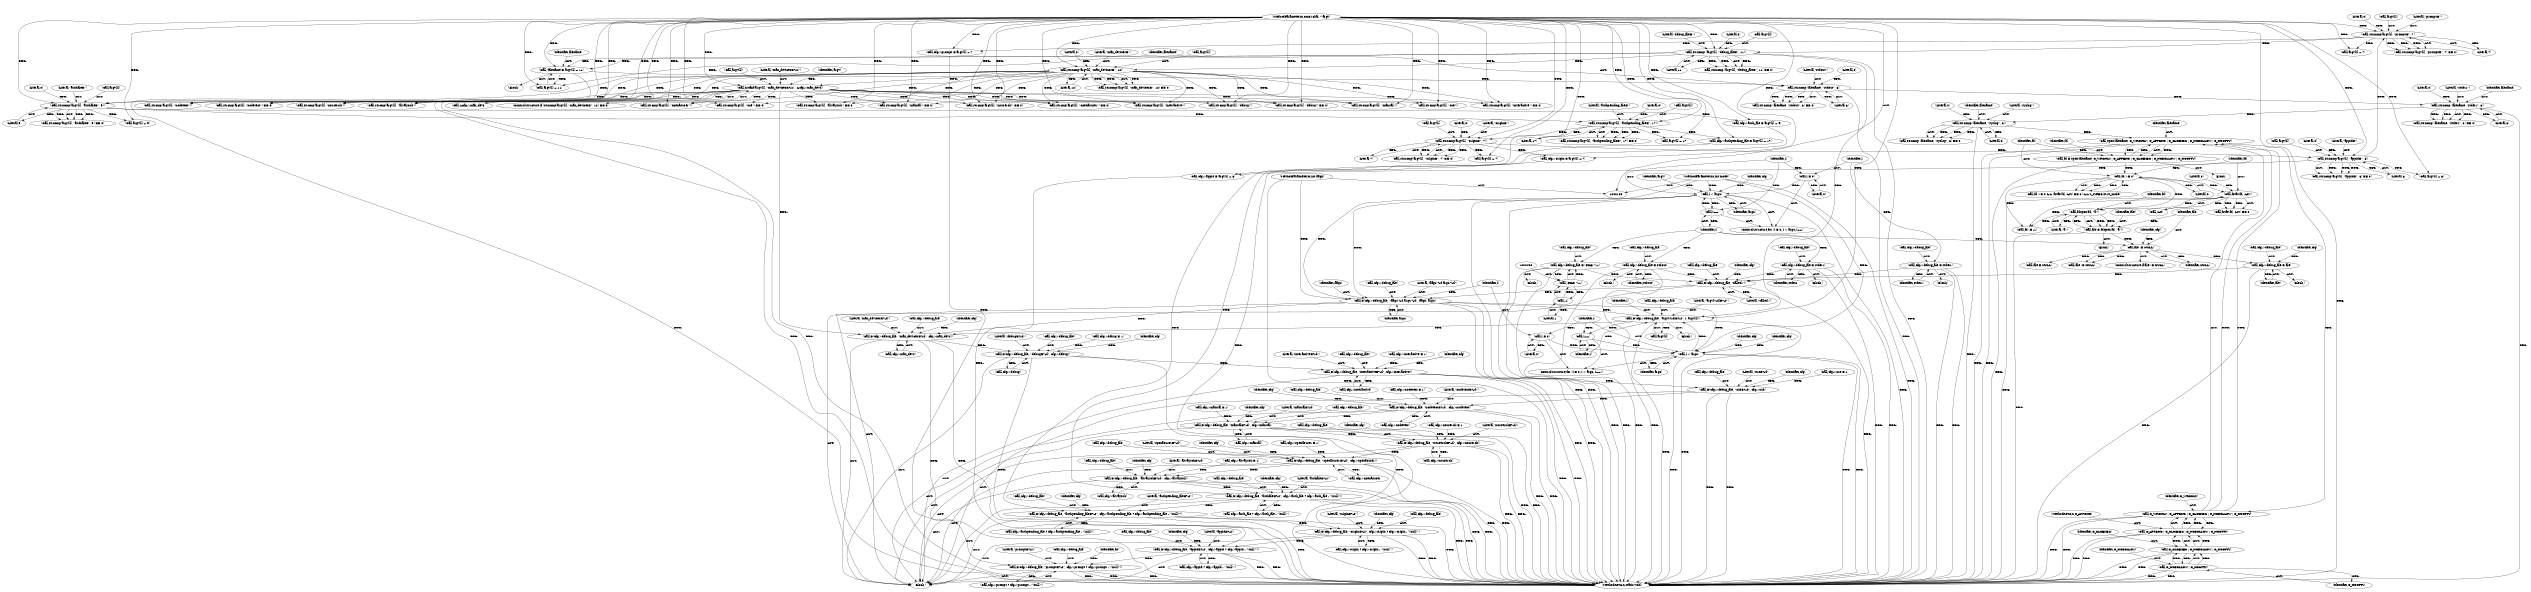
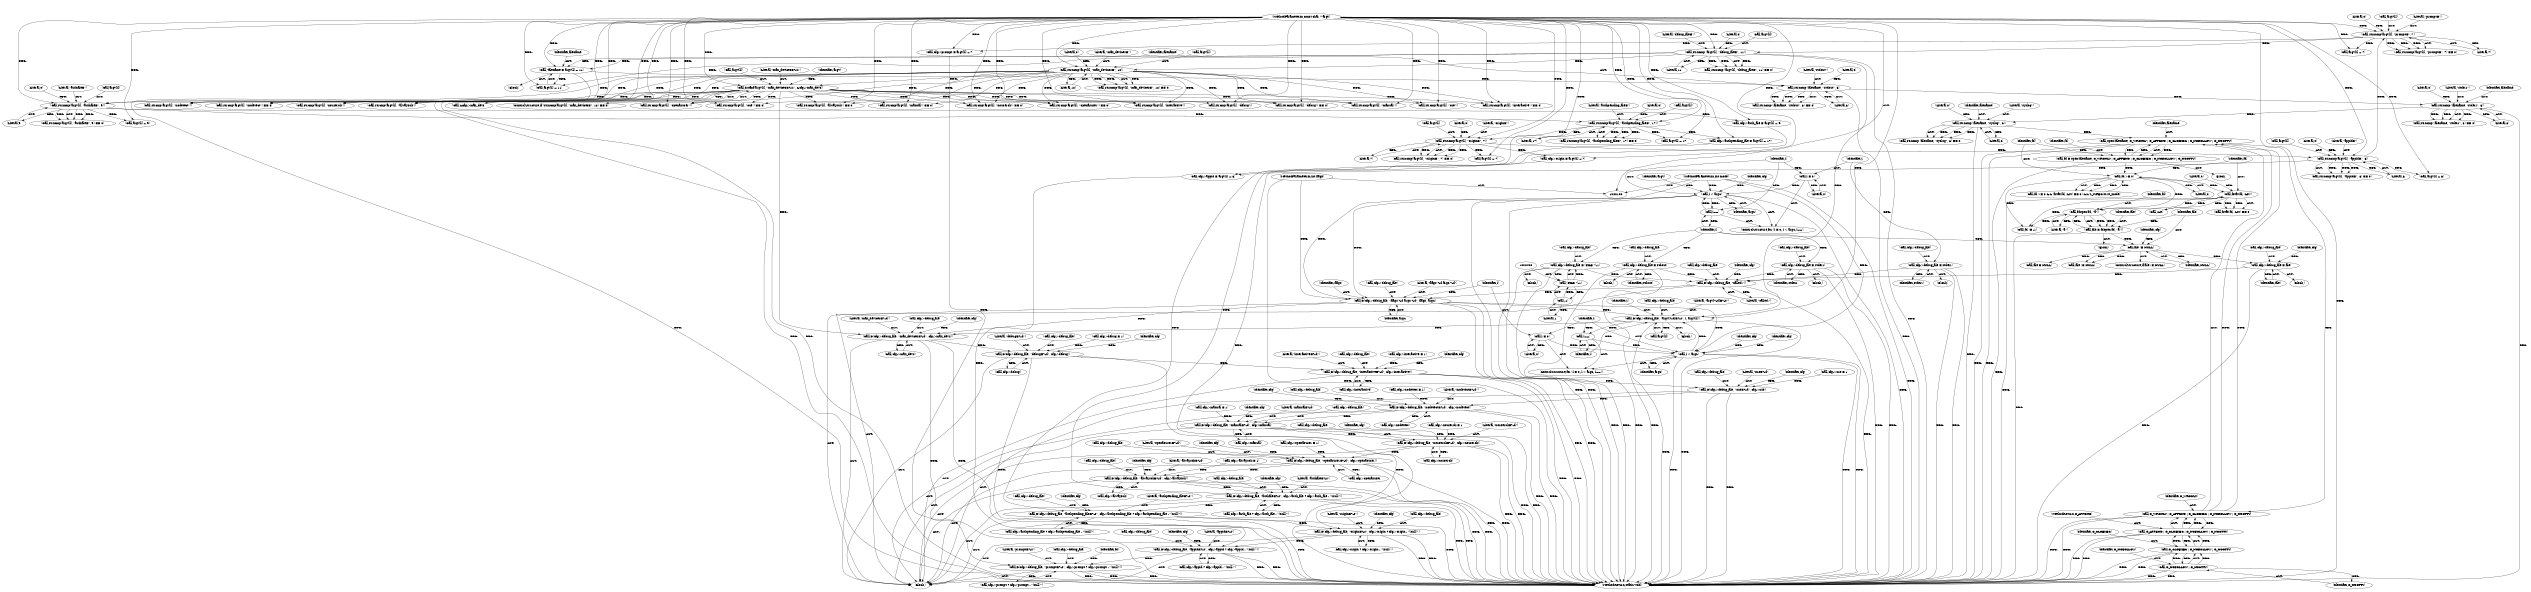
edge "(Call,&st)" -> "(Call,fstat(fd, &st))": label "AST: " -> "DDG: "
edge "(Call,O_APPEND | O_CLOEXEC | O_NOFOLLOW | O_NOCTTY)" -> "(Call,O_CLOEXEC | O_NOFOLLOW | O_NOCTTY)": label "AST: " -> "CFG: "
